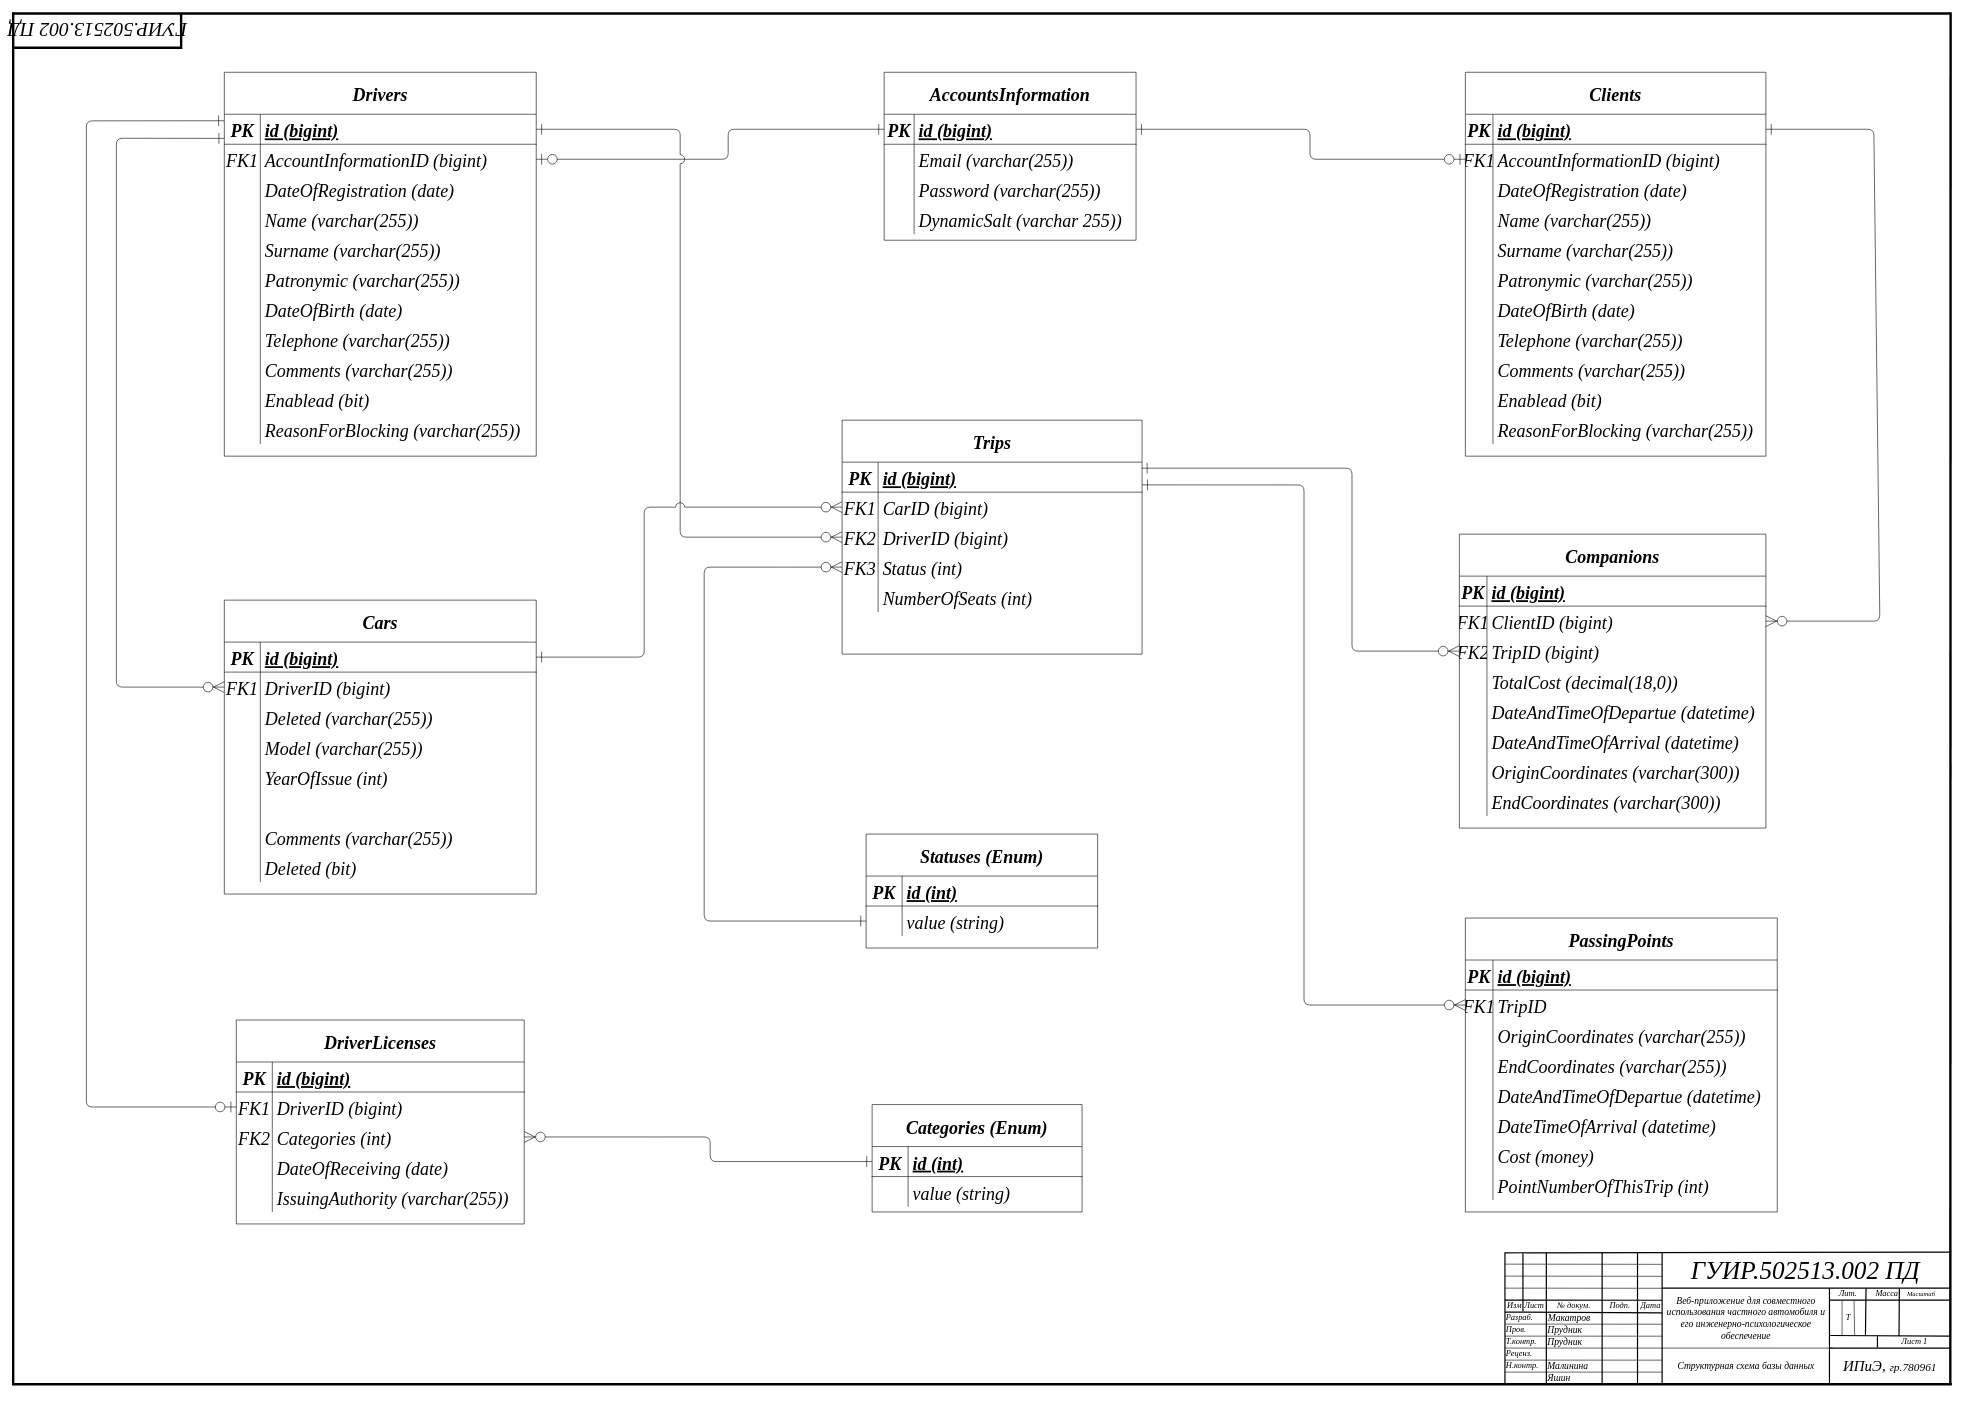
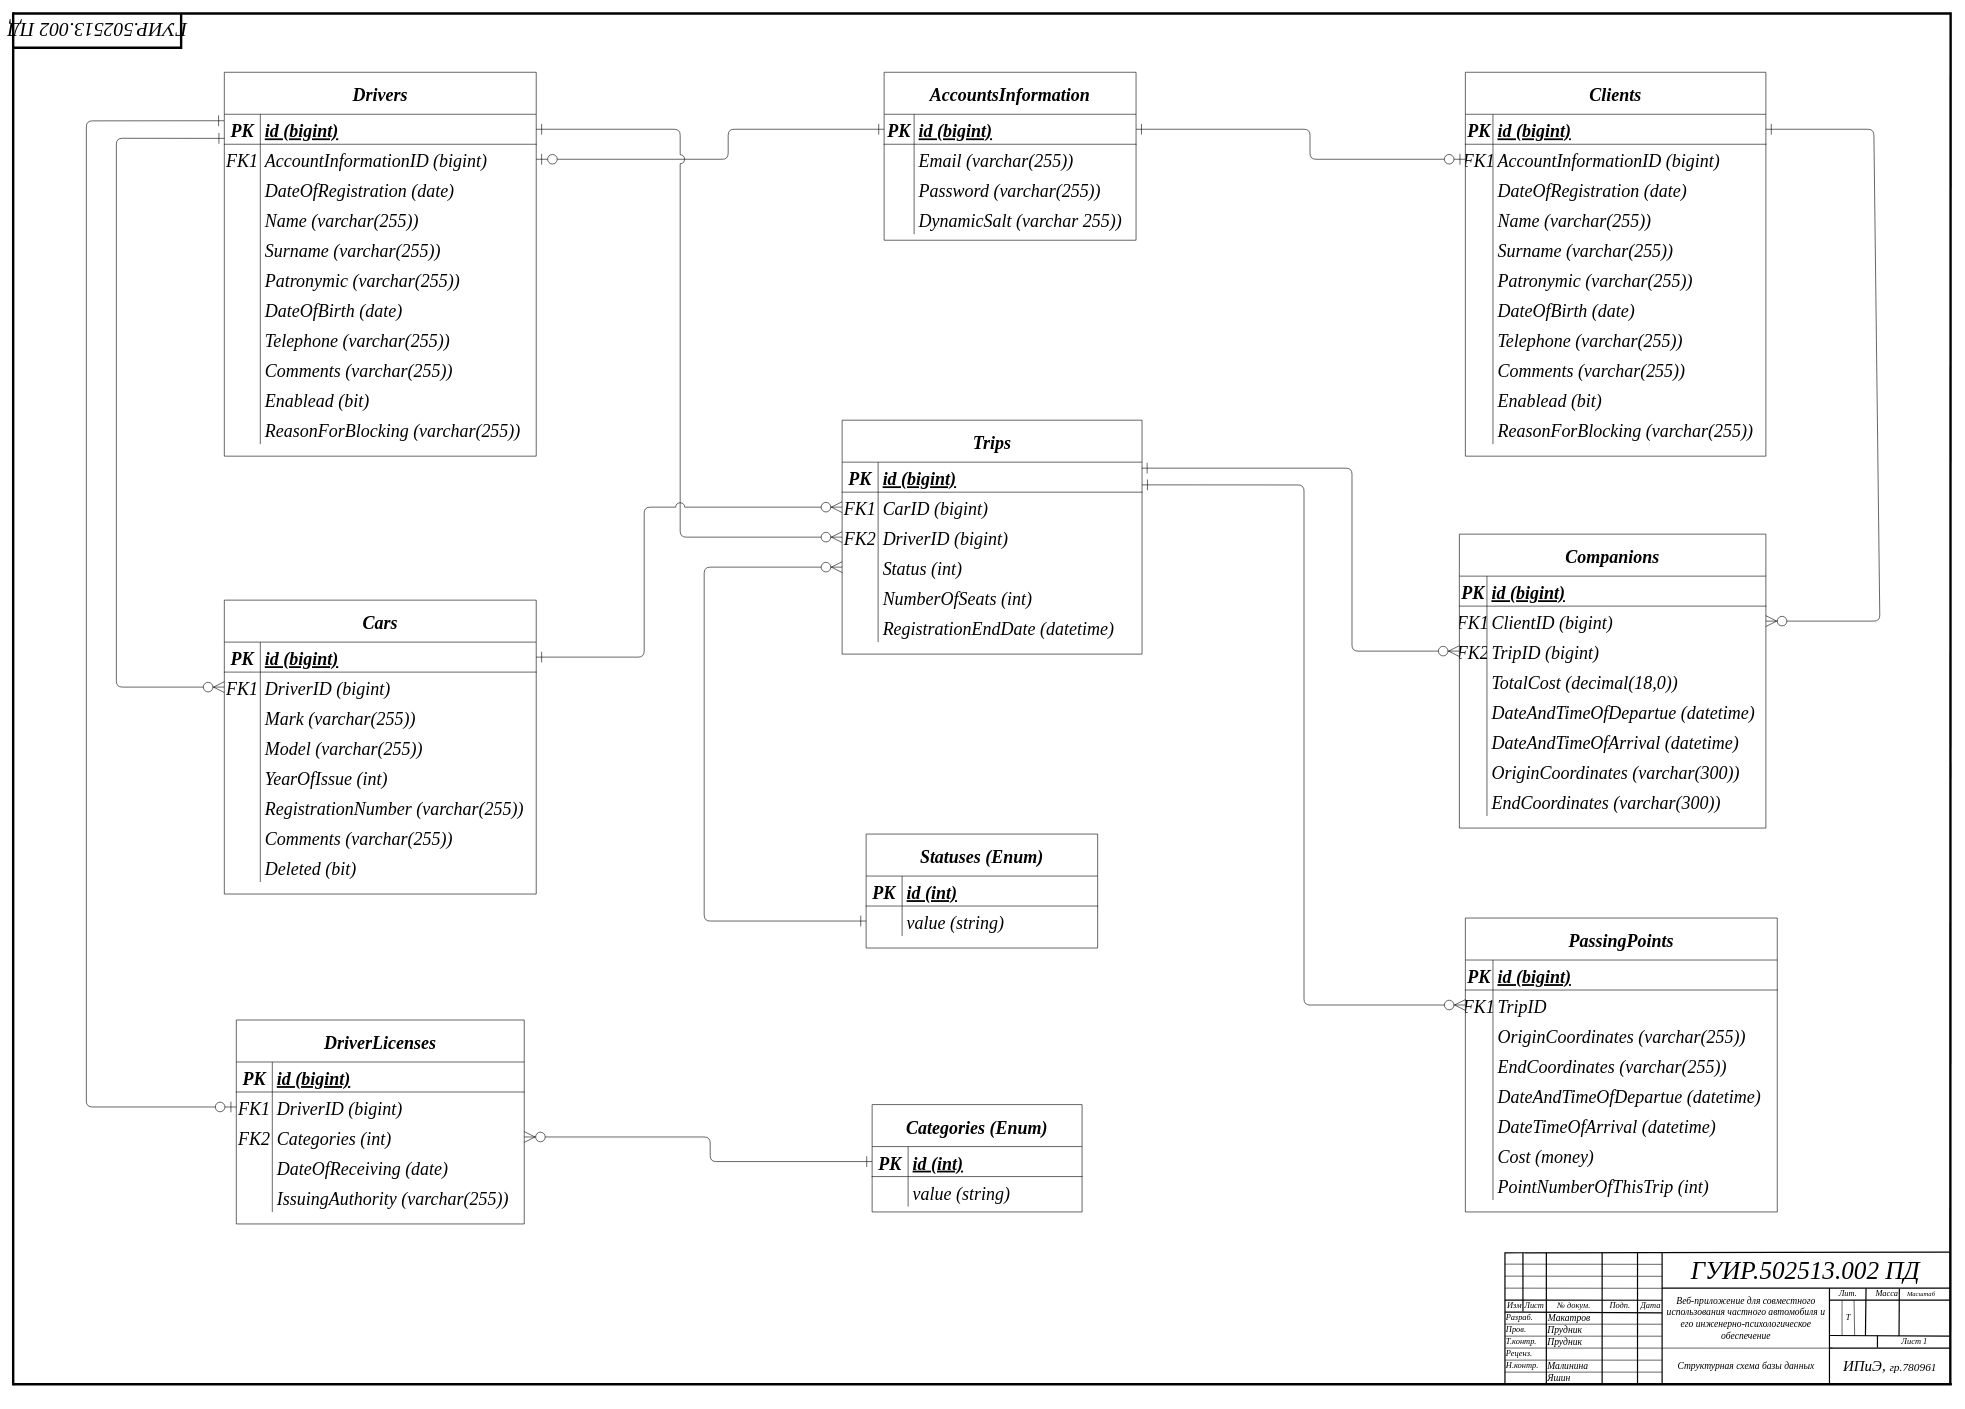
node "FK3": removed
node "RegistrationEndDate (datetime)": added
node "Deleted (varchar(255))": label "Deleted (varchar(255))" -> "Mark (varchar(255))"
node "RegistrationNumber (varchar(255))": added
